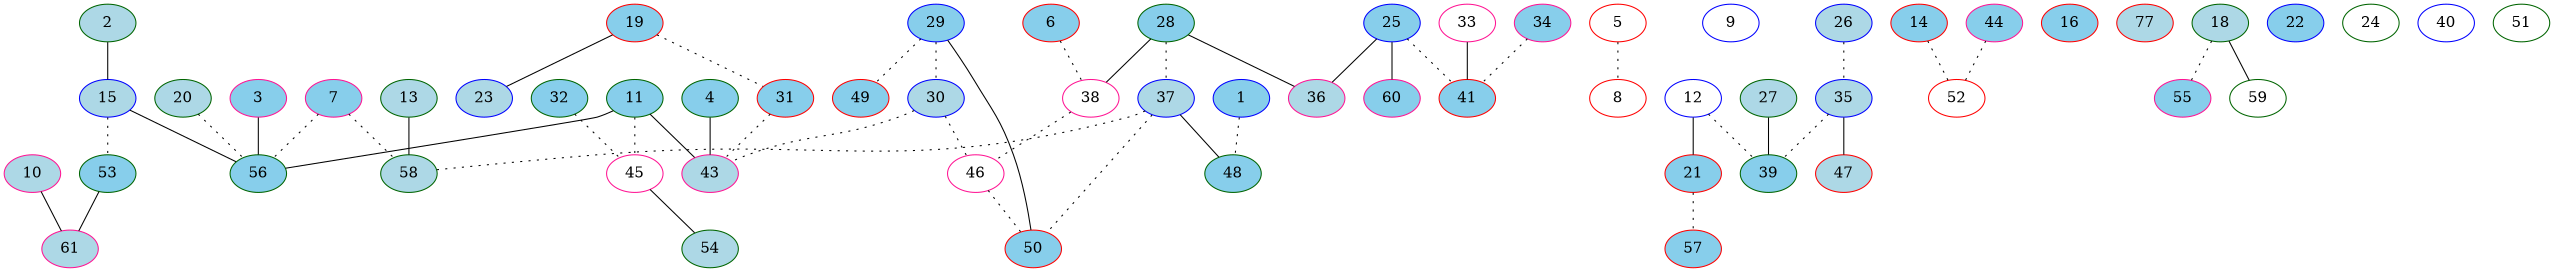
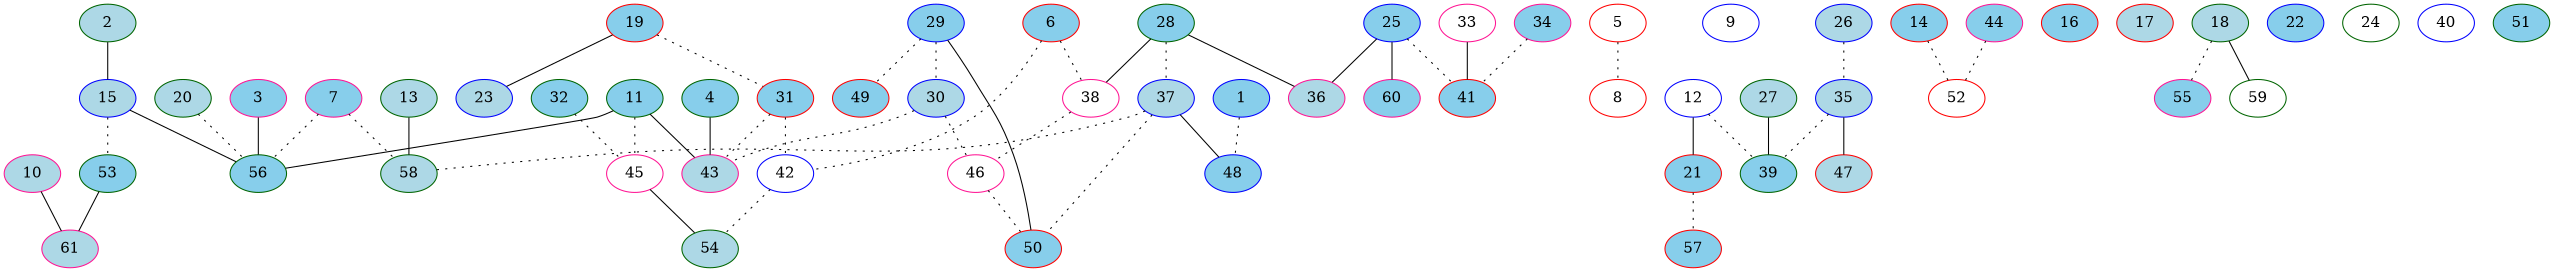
node "77": label "77" -> "17"
node "51": fillcolor white -> skyblue
node "42": added
node "48": color darkgreen -> blue
